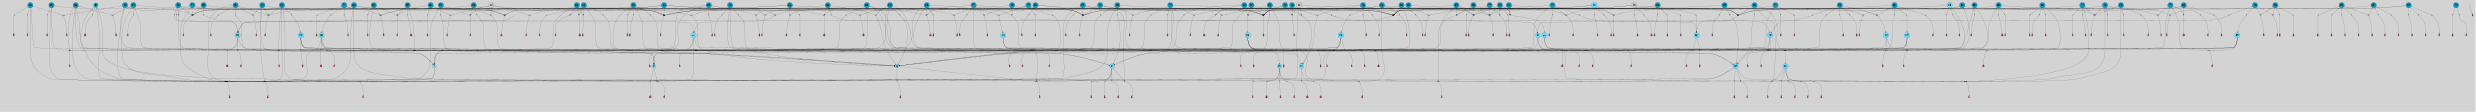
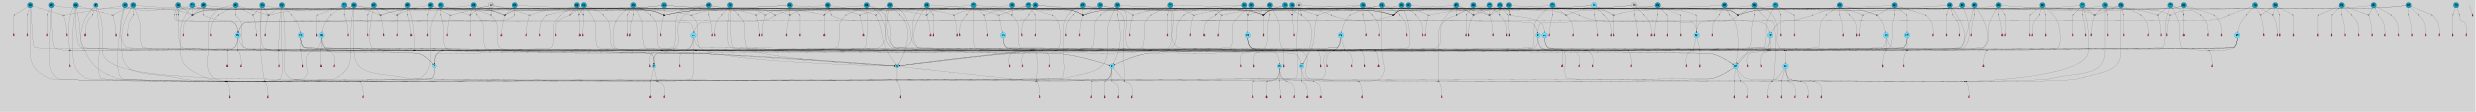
node "T420": added
node "T485": fillcolor #66ddff -> #1199bb
